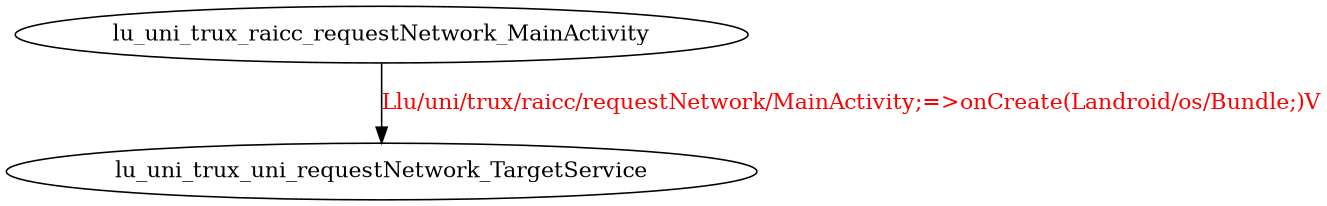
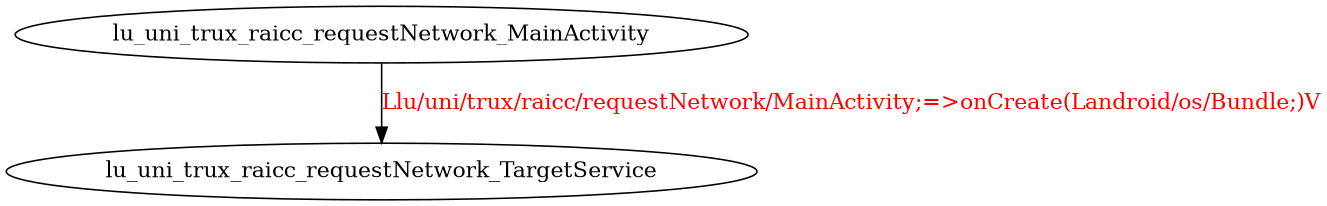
node "lu_uni_trux_uni_requestNetwork_TargetService": label "lu_uni_trux_uni_requestNetwork_TargetService" -> "lu_uni_trux_raicc_requestNetwork_TargetService"
